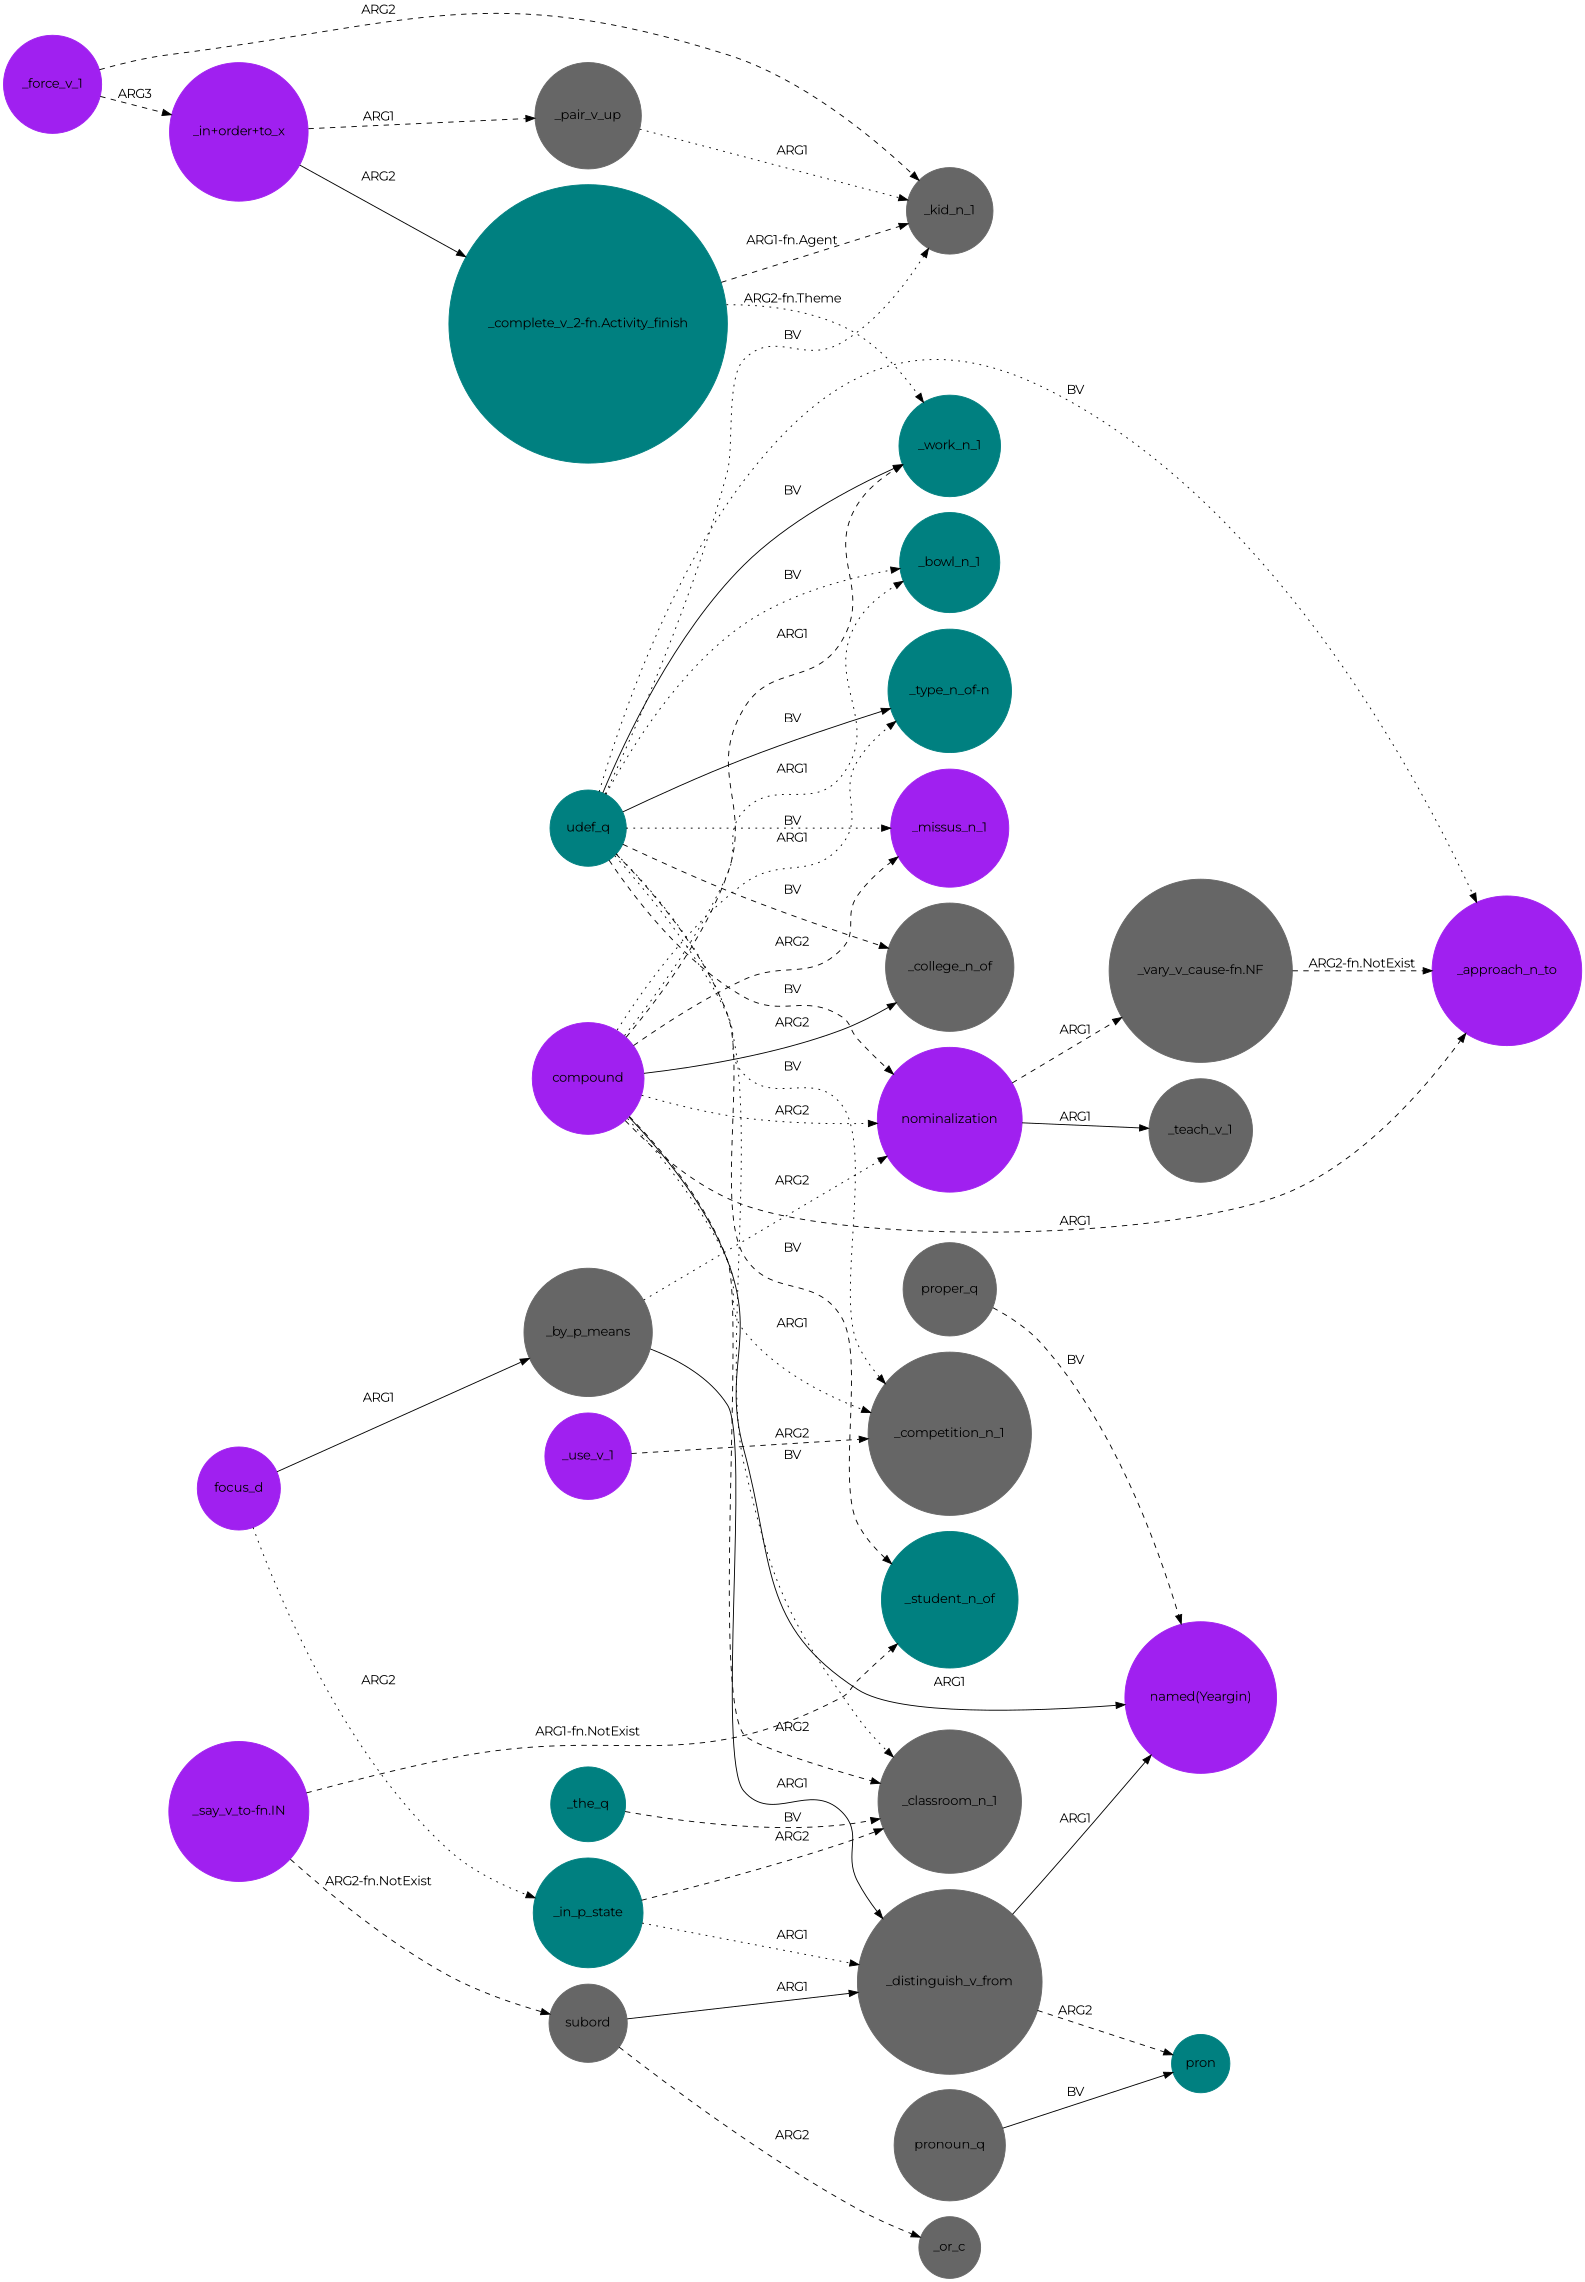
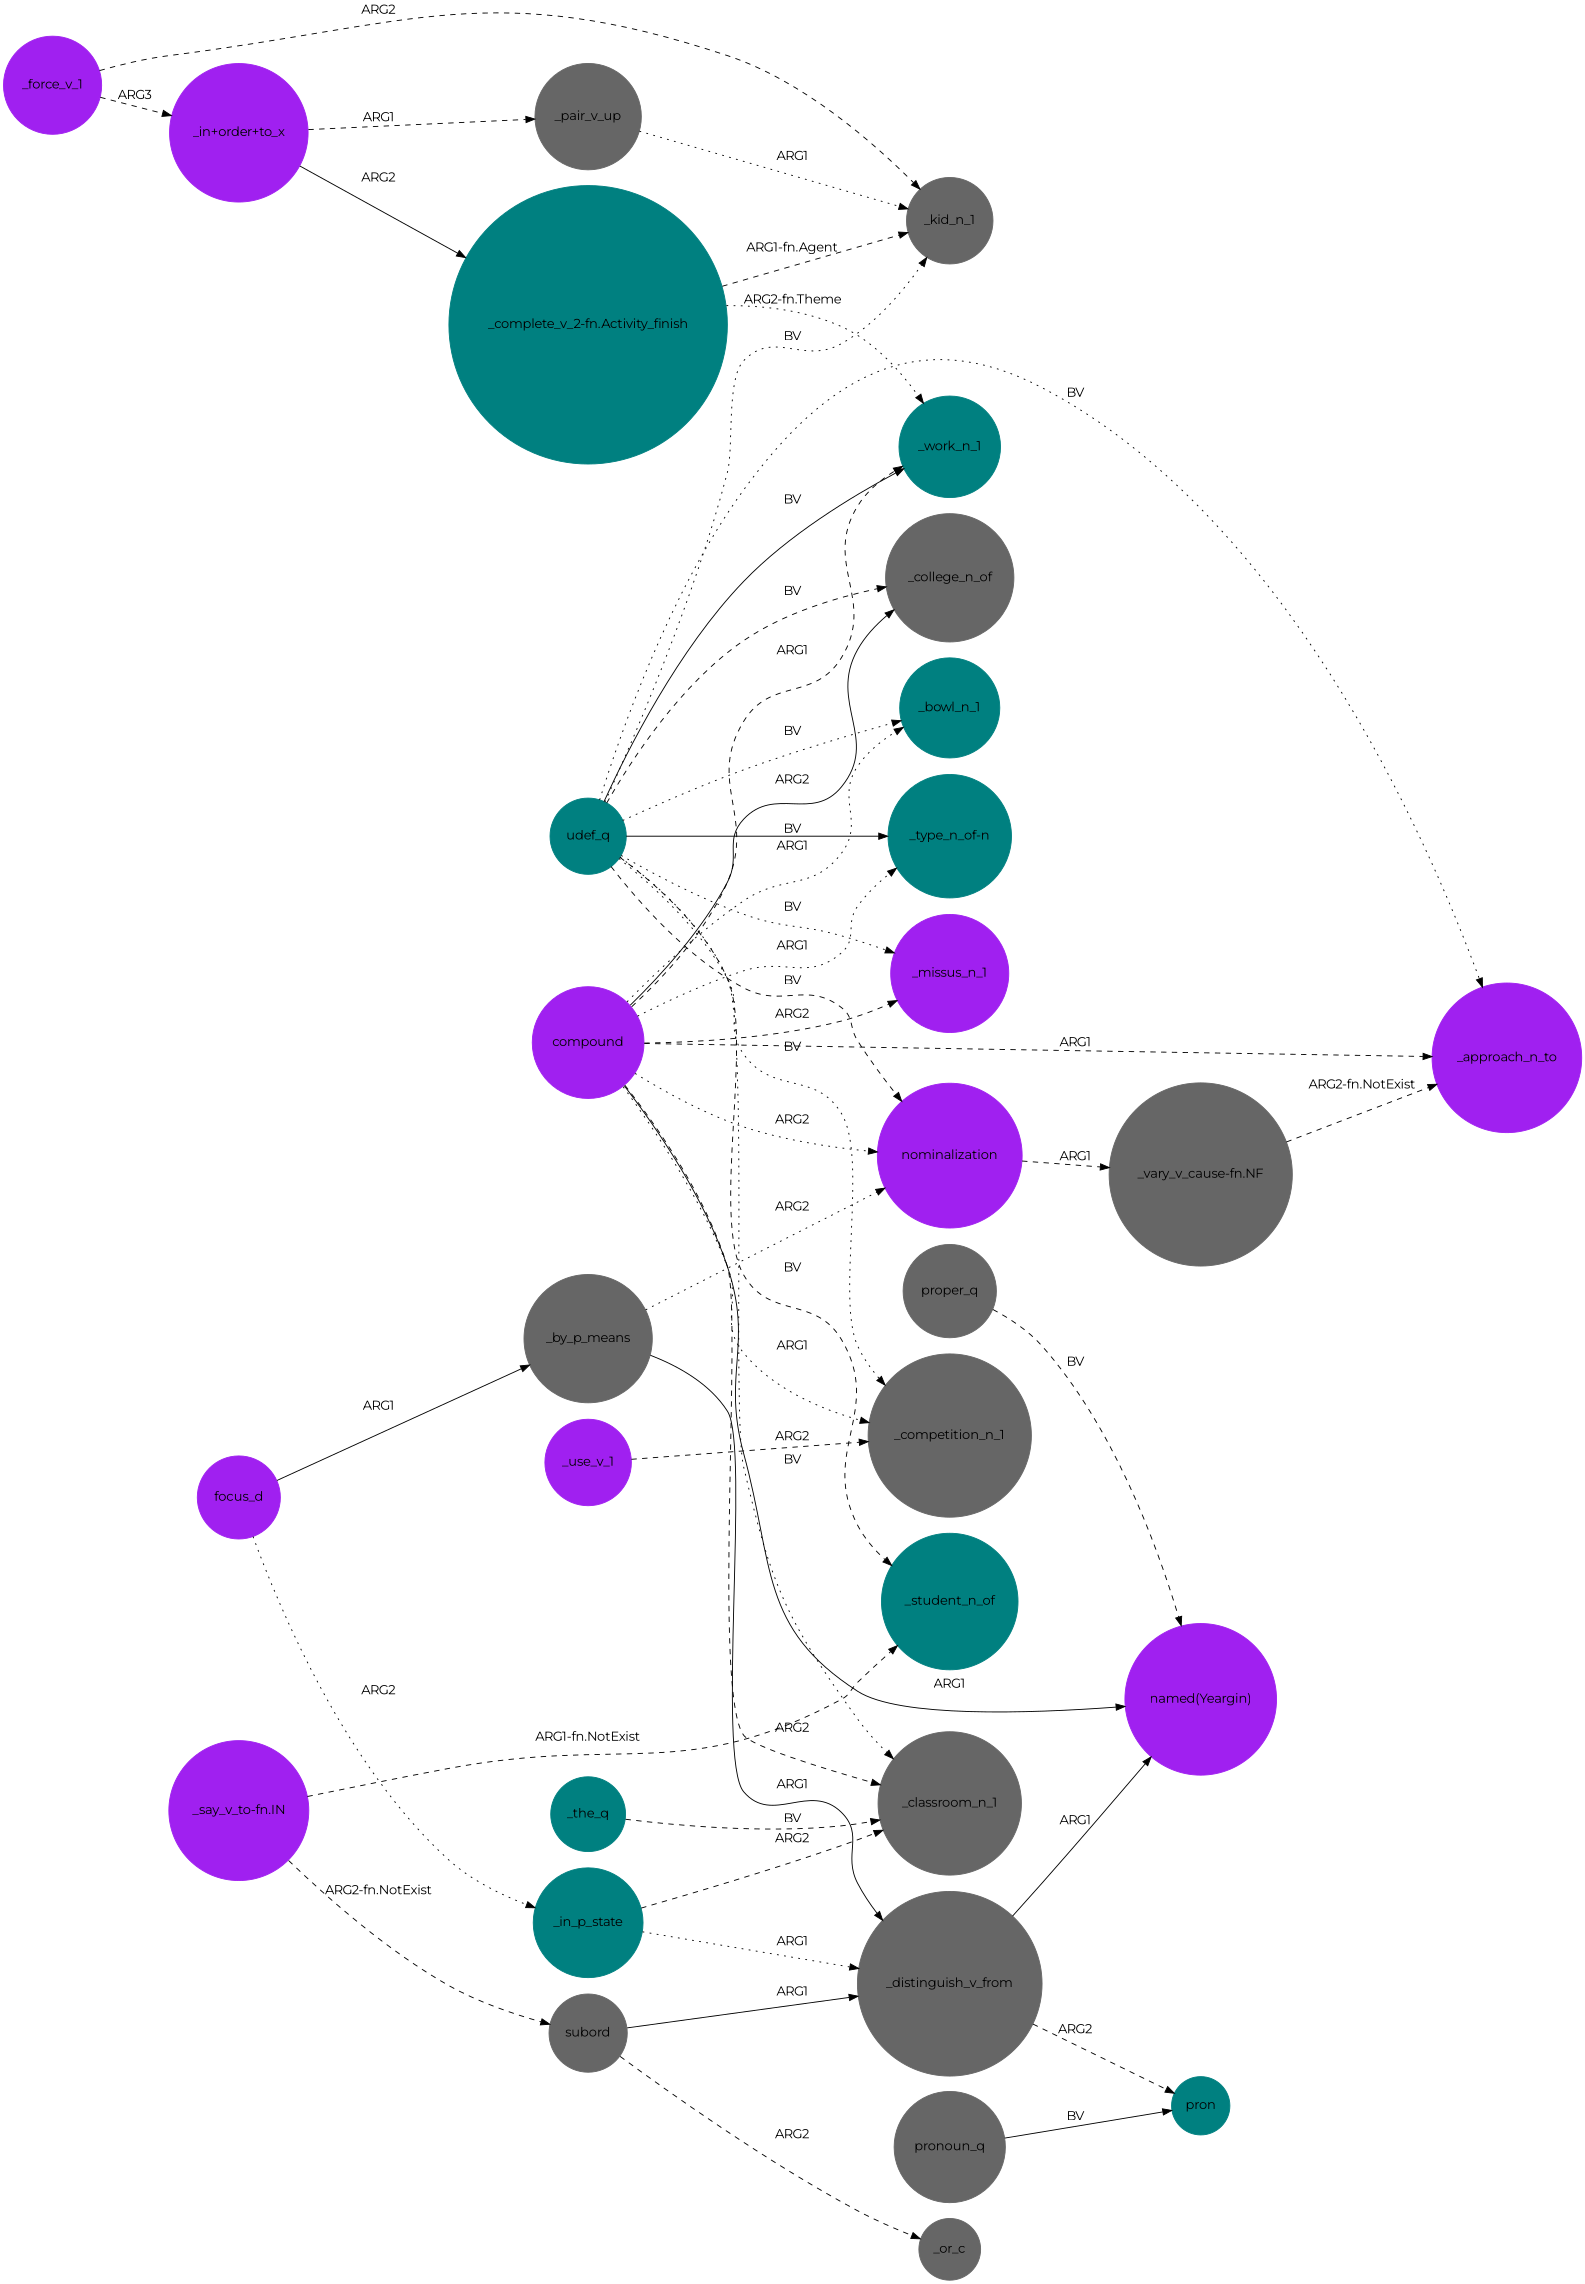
node "_teach_v_1": removed
